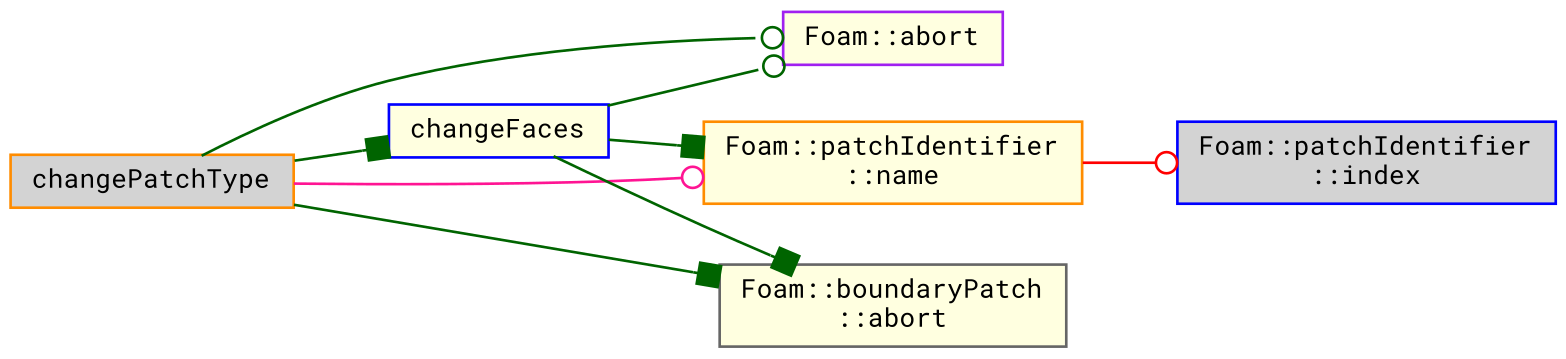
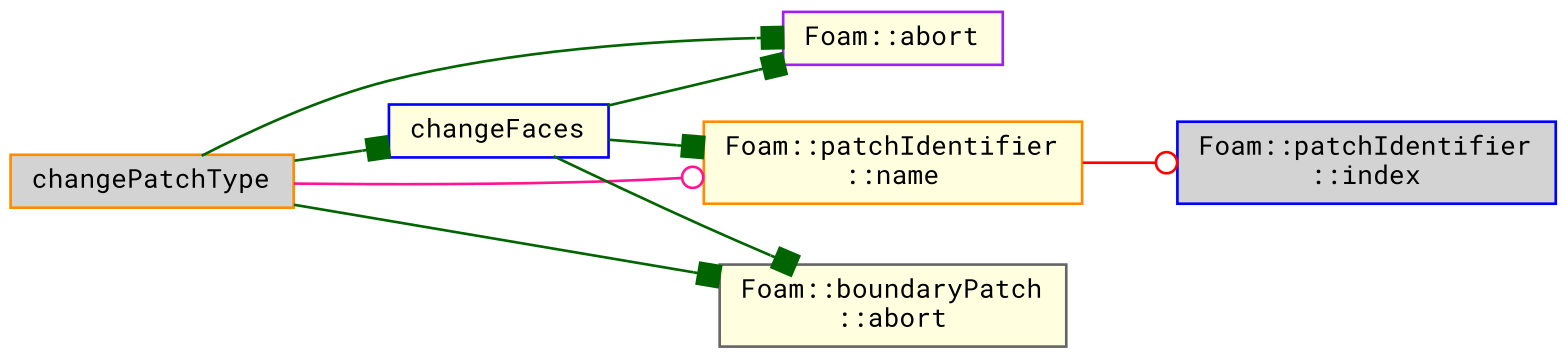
edge "changePatchType" -> "Foam::abort": arrowhead odot -> box
edge "changeFaces" -> "Foam::abort": arrowhead odot -> box
